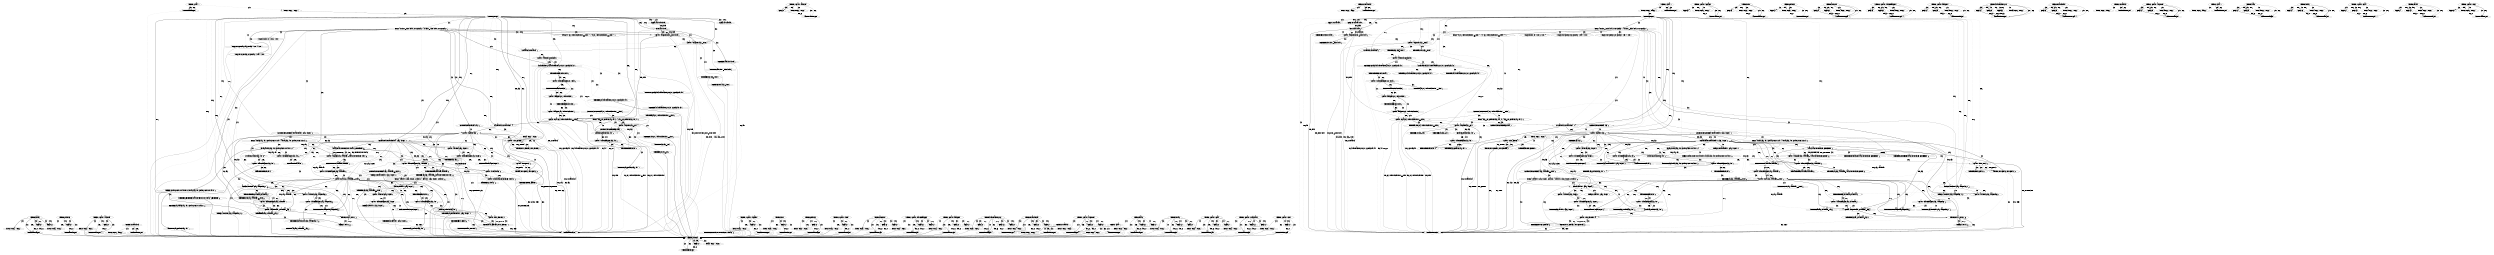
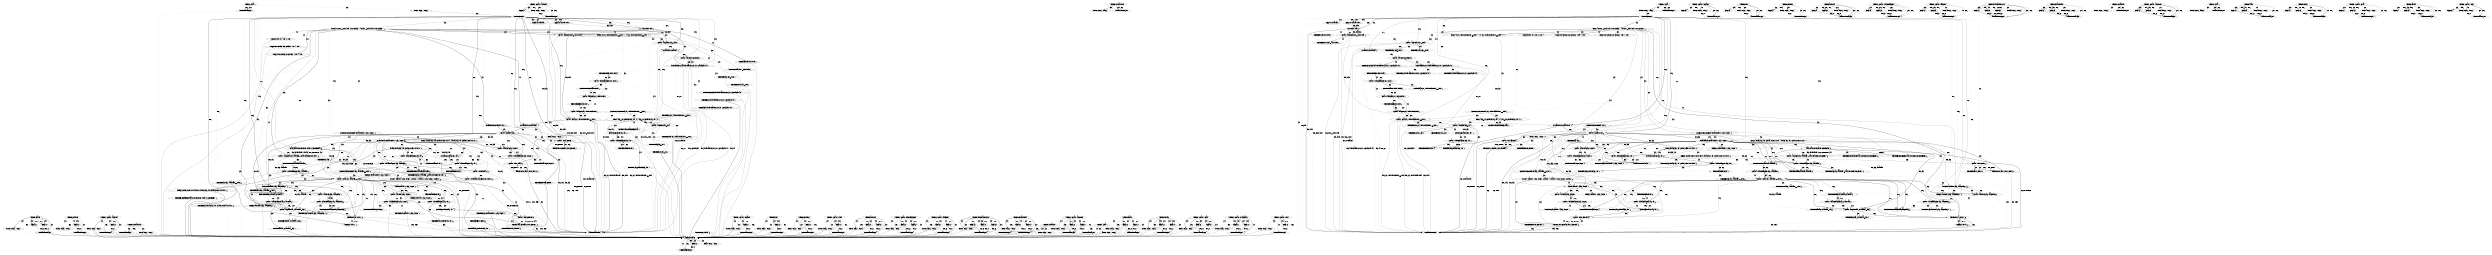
edge "(<operator>.sizeOf,sizeof(u8))" -> "(IDENTIFIER,u8,sizeof(u8))": removed, label "AST:"
node "(IDENTIFIER,TPM_BUFSIZE,TPM_BUFSIZE * sizeof(u8))": removed
